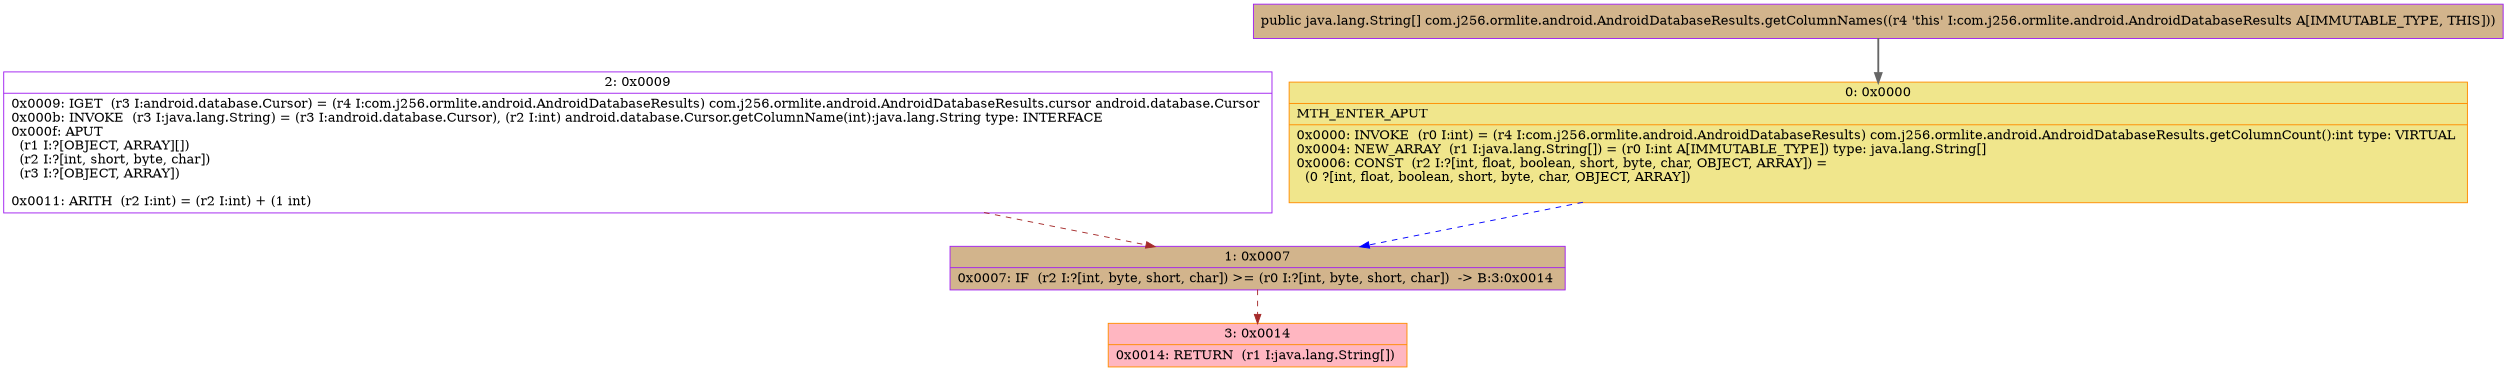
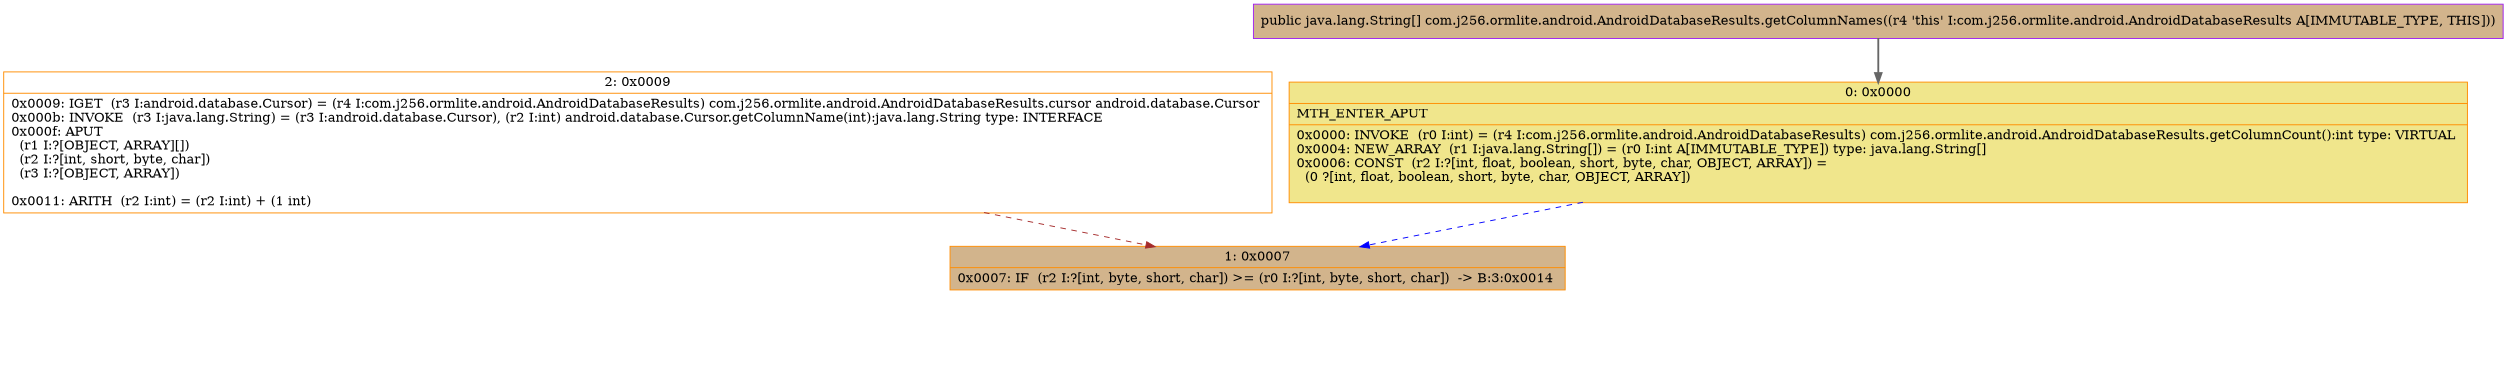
node "2: 0x0009": color purple -> darkorange
node "1: 0x0007": color purple -> darkorange
node "3: 0x0014": removed
